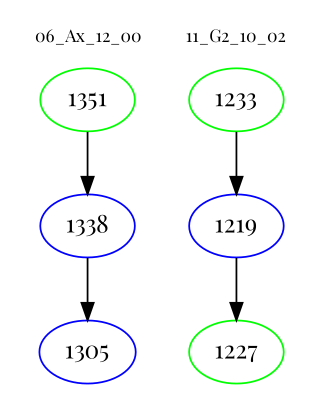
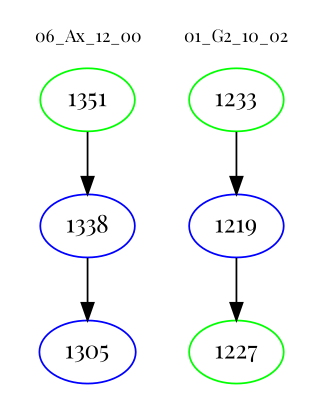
cluster "11_G2_10_02": label "11_G2_10_02" -> "01_G2_10_02"
